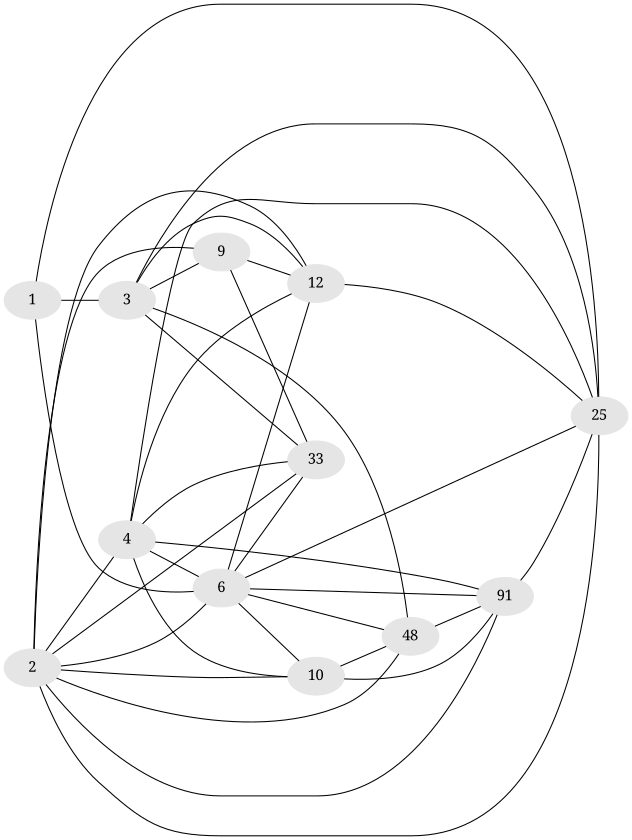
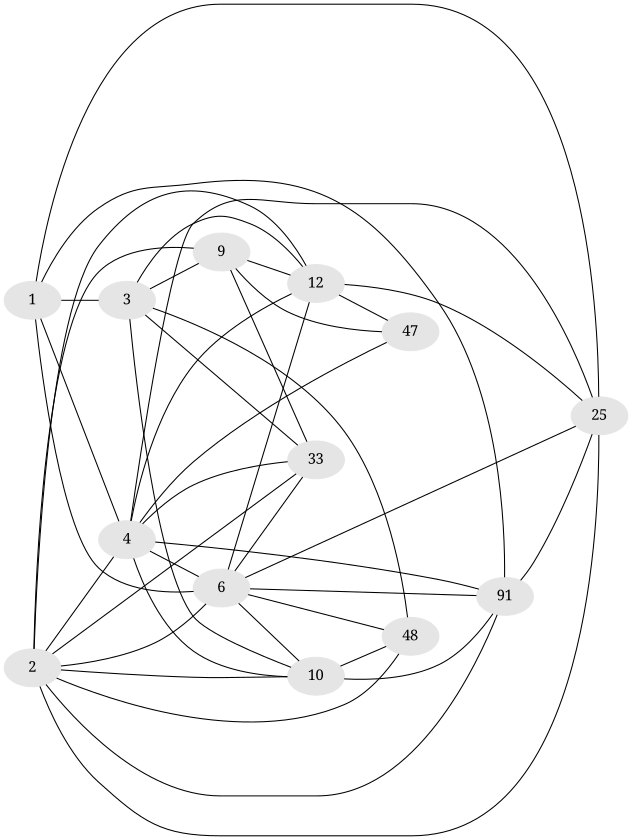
edge "3" -- "25": now "3" -- "10"
node "47": added
edge "1" -- "4": added
edge "91" -- "48": now "91" -- "1"
